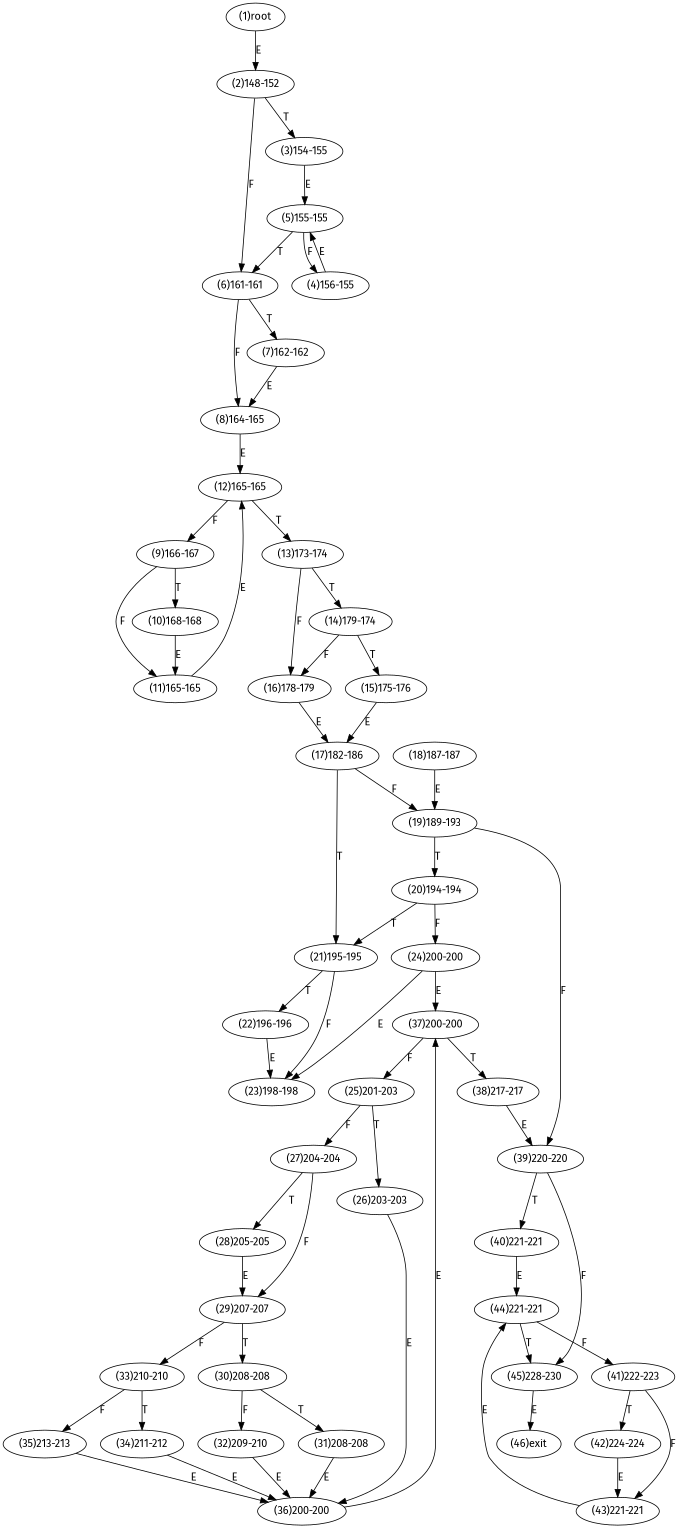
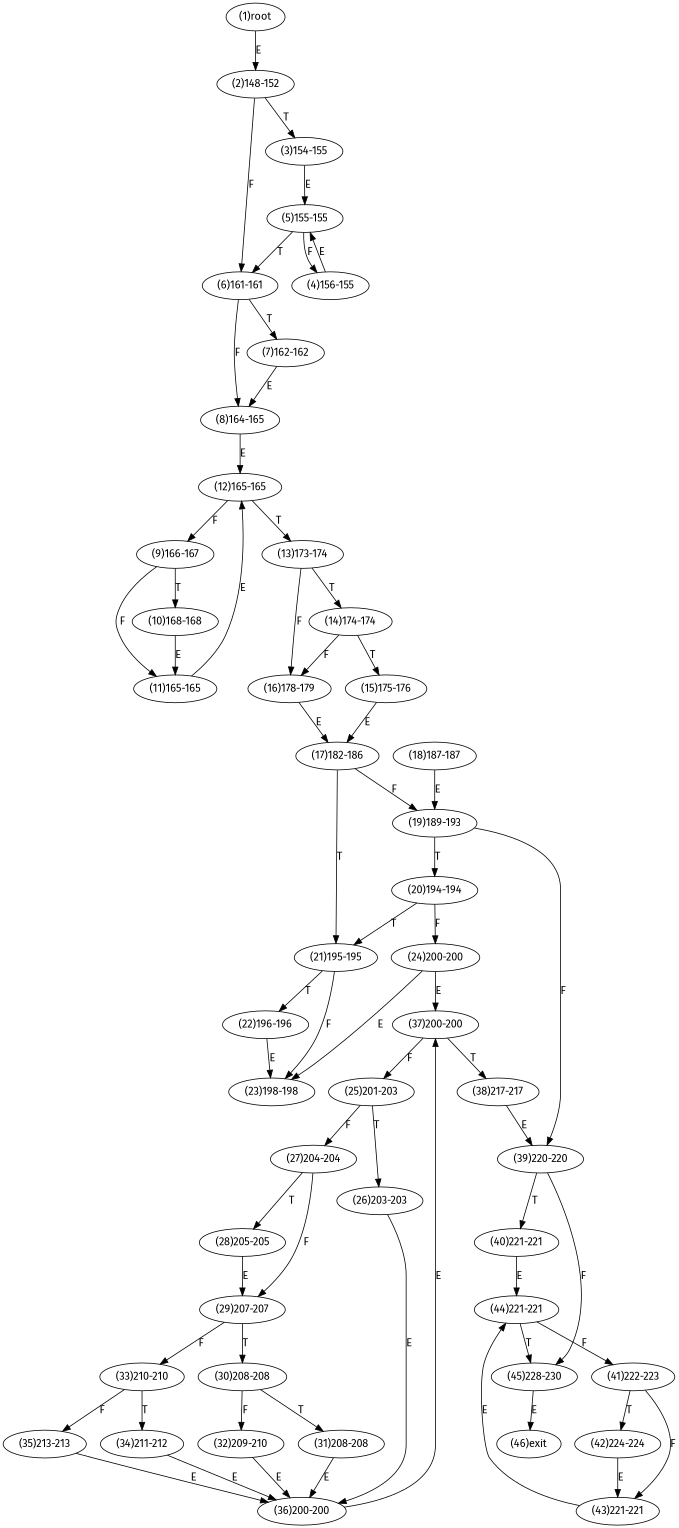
node "(14)179-174": label "(14)179-174" -> "(14)174-174"
